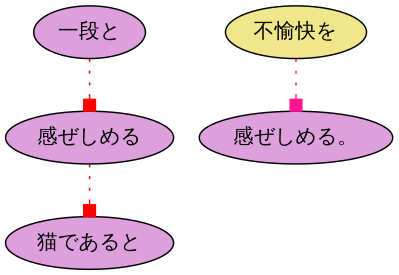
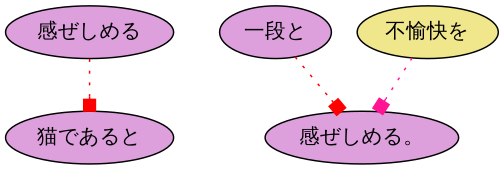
edge "一段と" -> "感ぜしめる": now "一段と" -> "感ぜしめる。"
